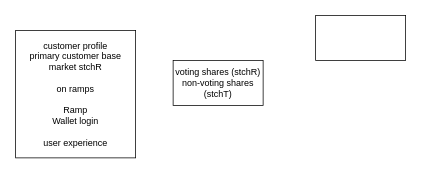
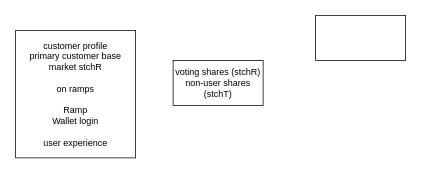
node "voting shares (stchR) non-voting shares (stchT)": label "voting shares (stchR) non-voting shares (stchT)" -> "voting shares (stchR) non-user shares (stchT)"
